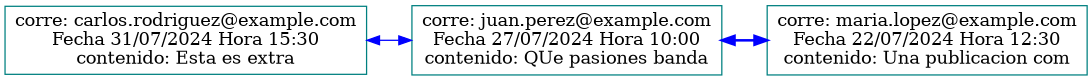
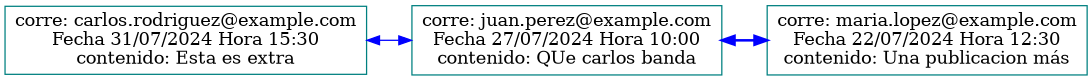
node "corre: juan.perez@example.com": text "contenido: QUe pasiones banda" -> "contenido: QUe carlos banda"
node "corre: maria.lopez@example.com": text "contenido: Una publicacion com" -> "contenido: Una publicacion más"
